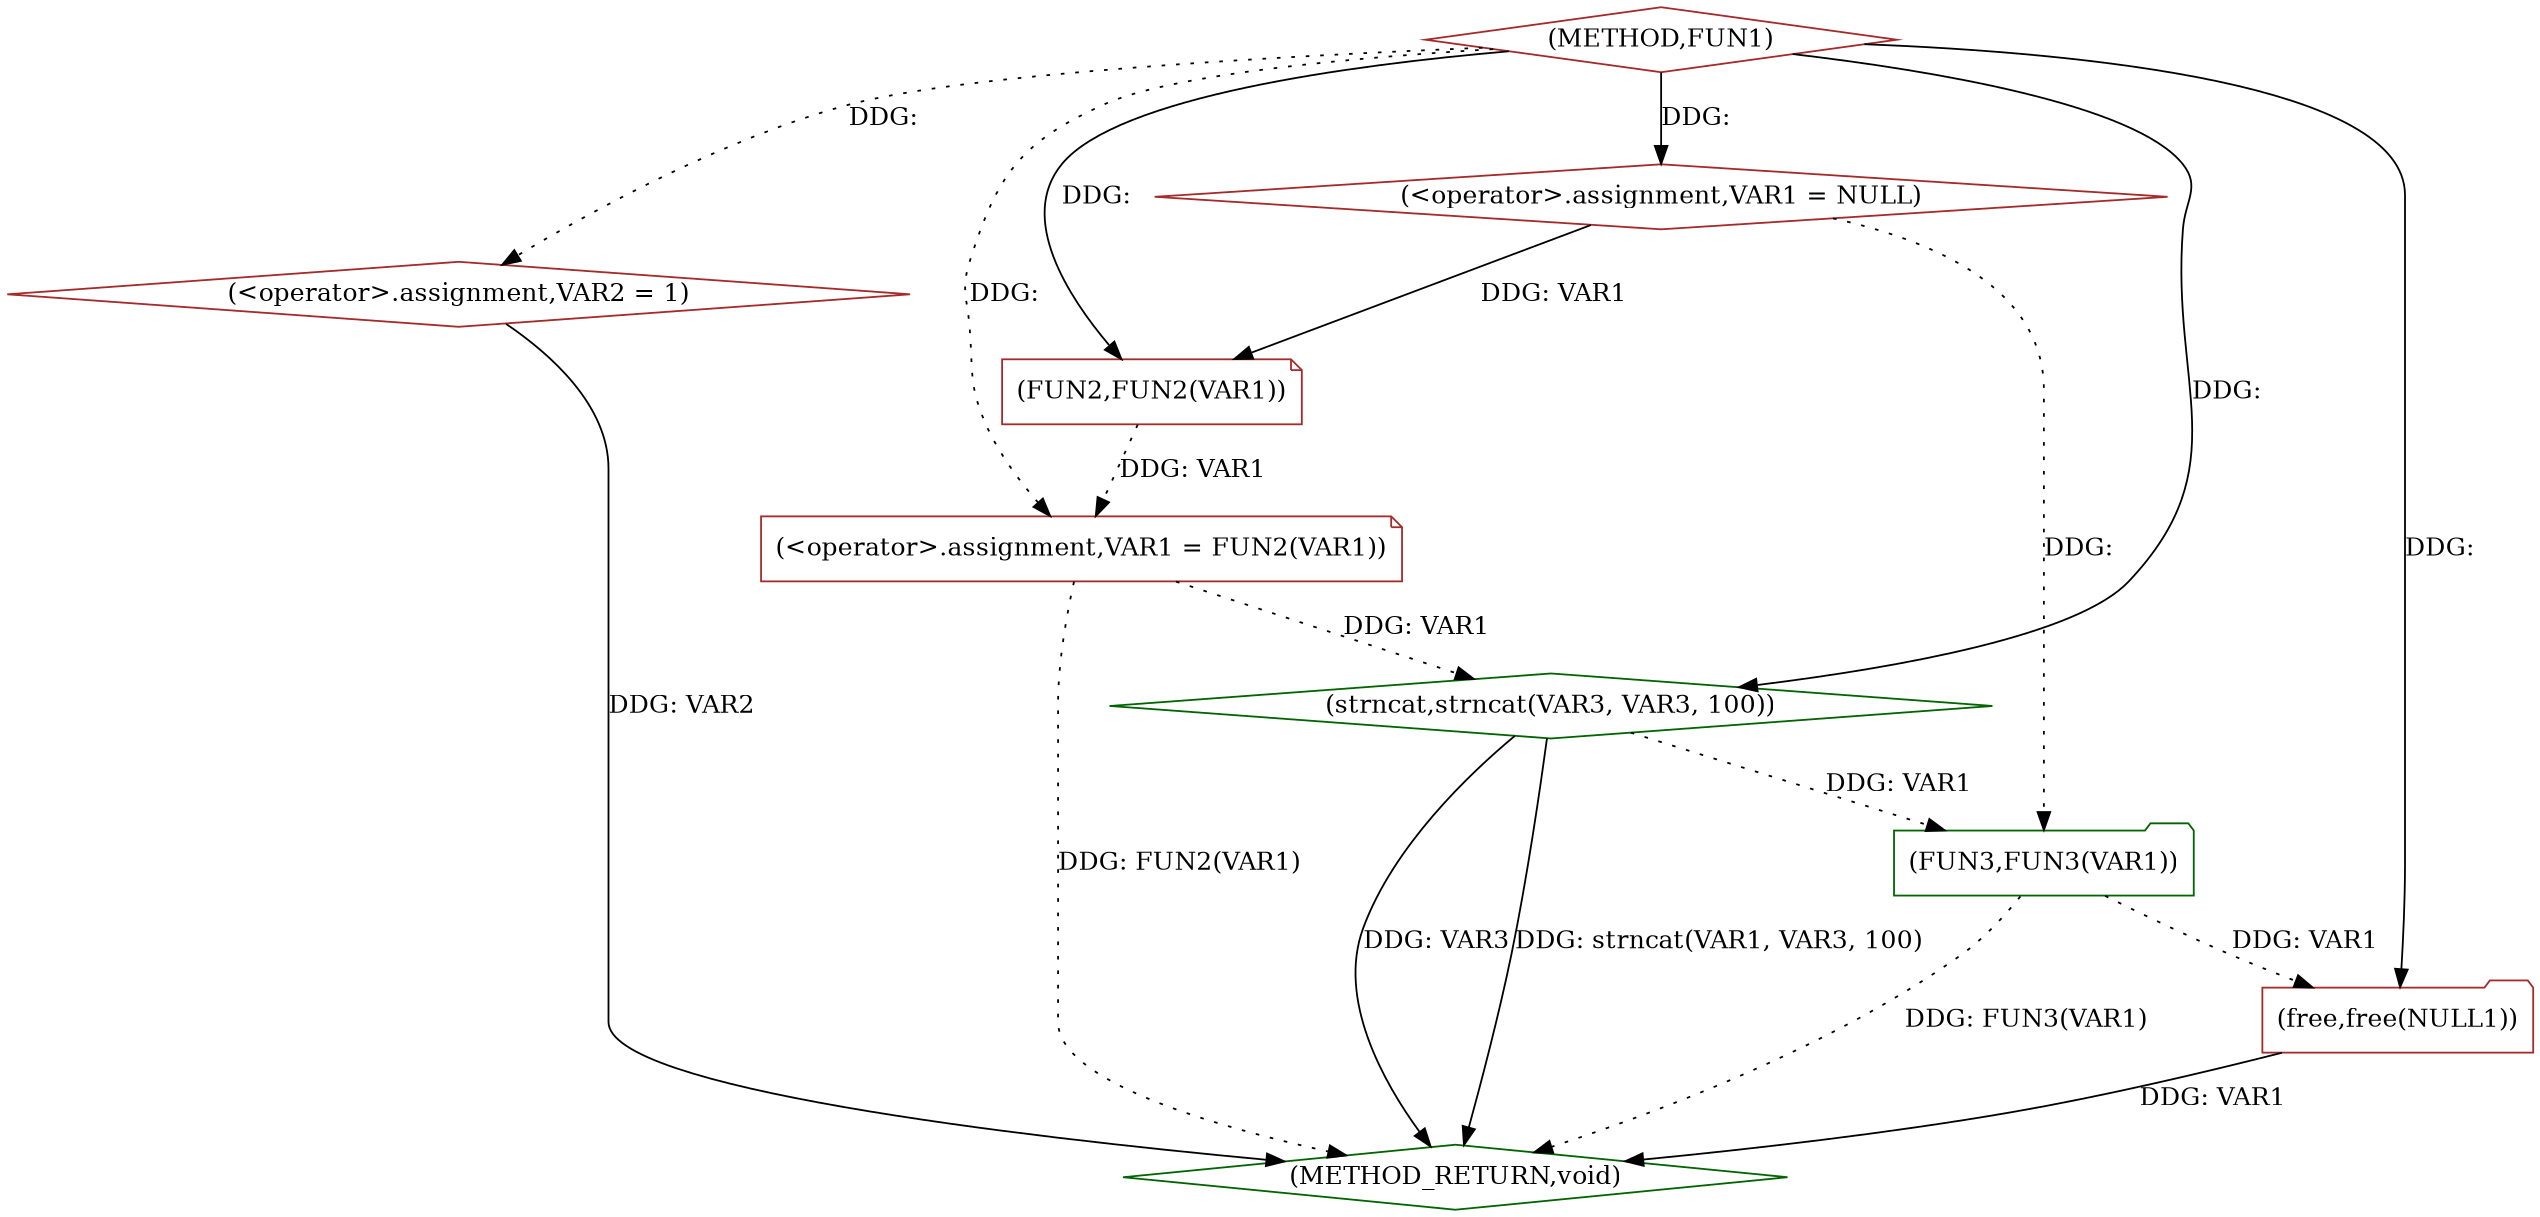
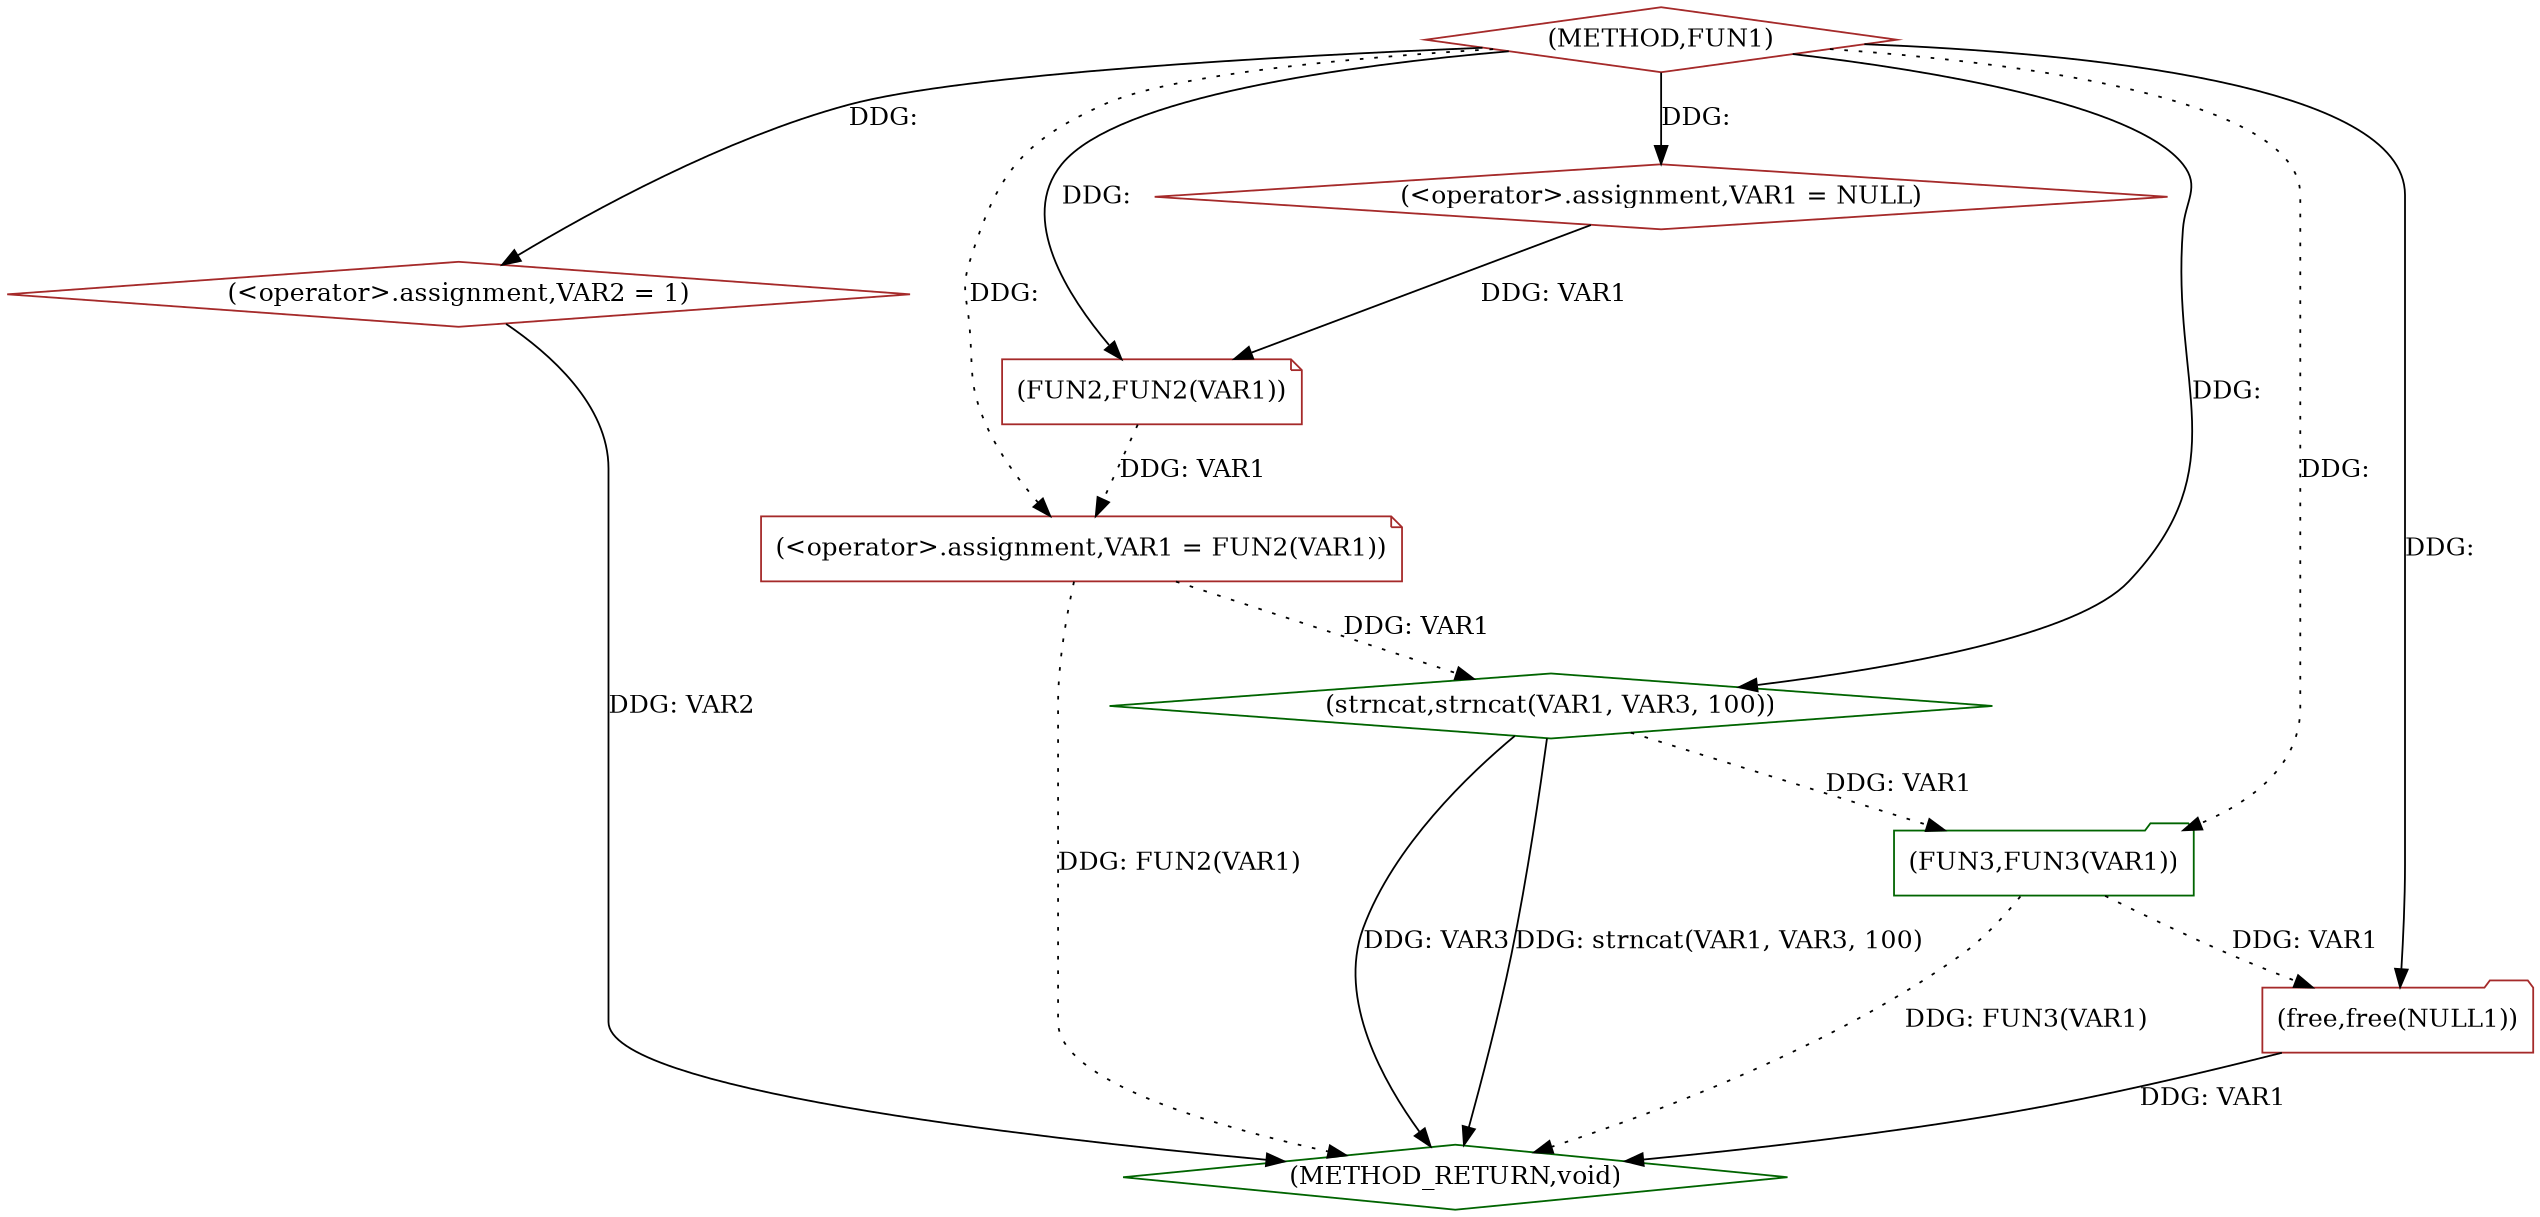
edge "(METHOD,FUN1)" -> "(<operator>.assignment,VAR2 = 1)": style dotted -> solid
edge "(<operator>.assignment,VAR1 = NULL)" -> "(FUN3,FUN3(VAR1))": now "(METHOD,FUN1)" -> "(FUN3,FUN3(VAR1))"
node "(strncat,strncat(VAR3, VAR3, 100))": label "(strncat,strncat(VAR3, VAR3, 100))" -> "(strncat,strncat(VAR1, VAR3, 100))"
